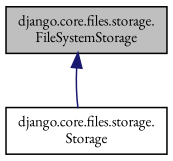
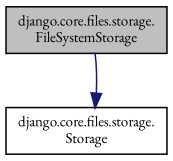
edge "django.core.files.storage. Storage" -> "django.core.files.storage. FileSystemStorage": reversed
